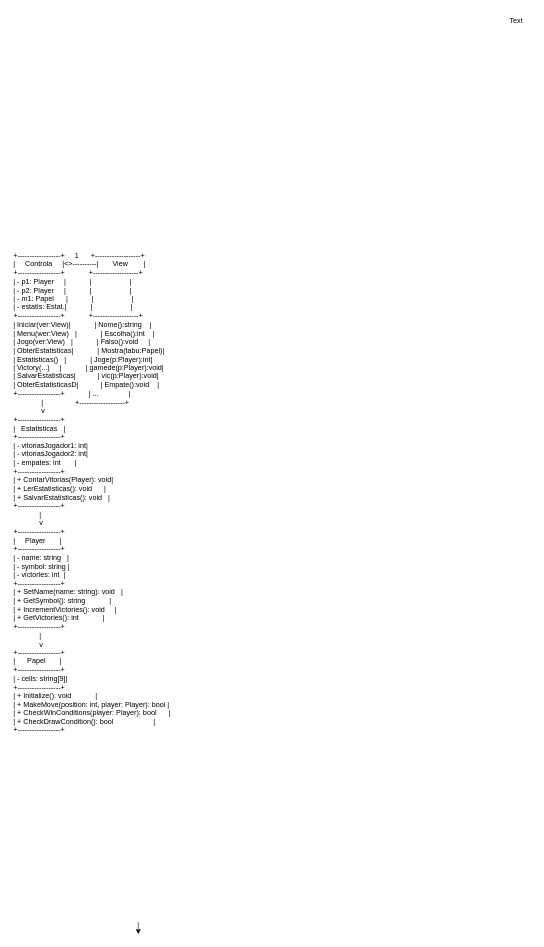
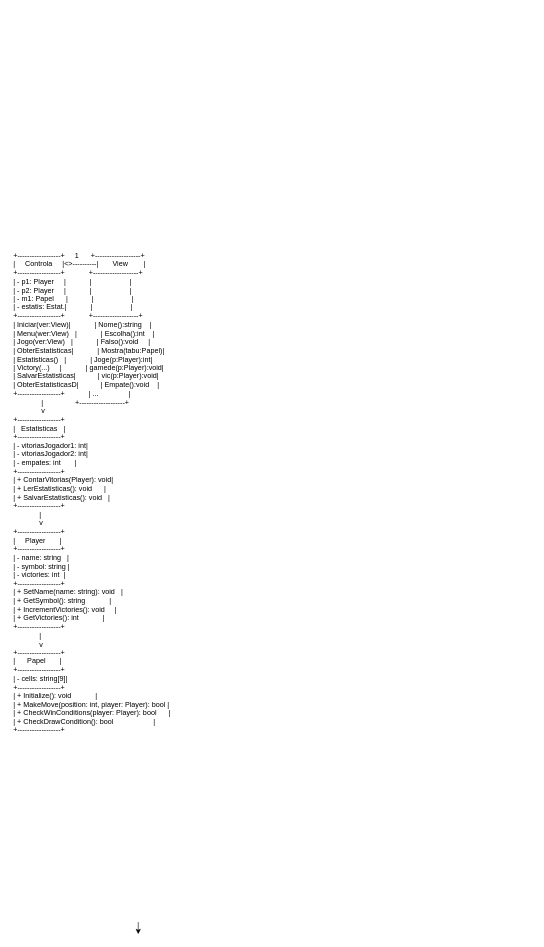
node "Text": removed
